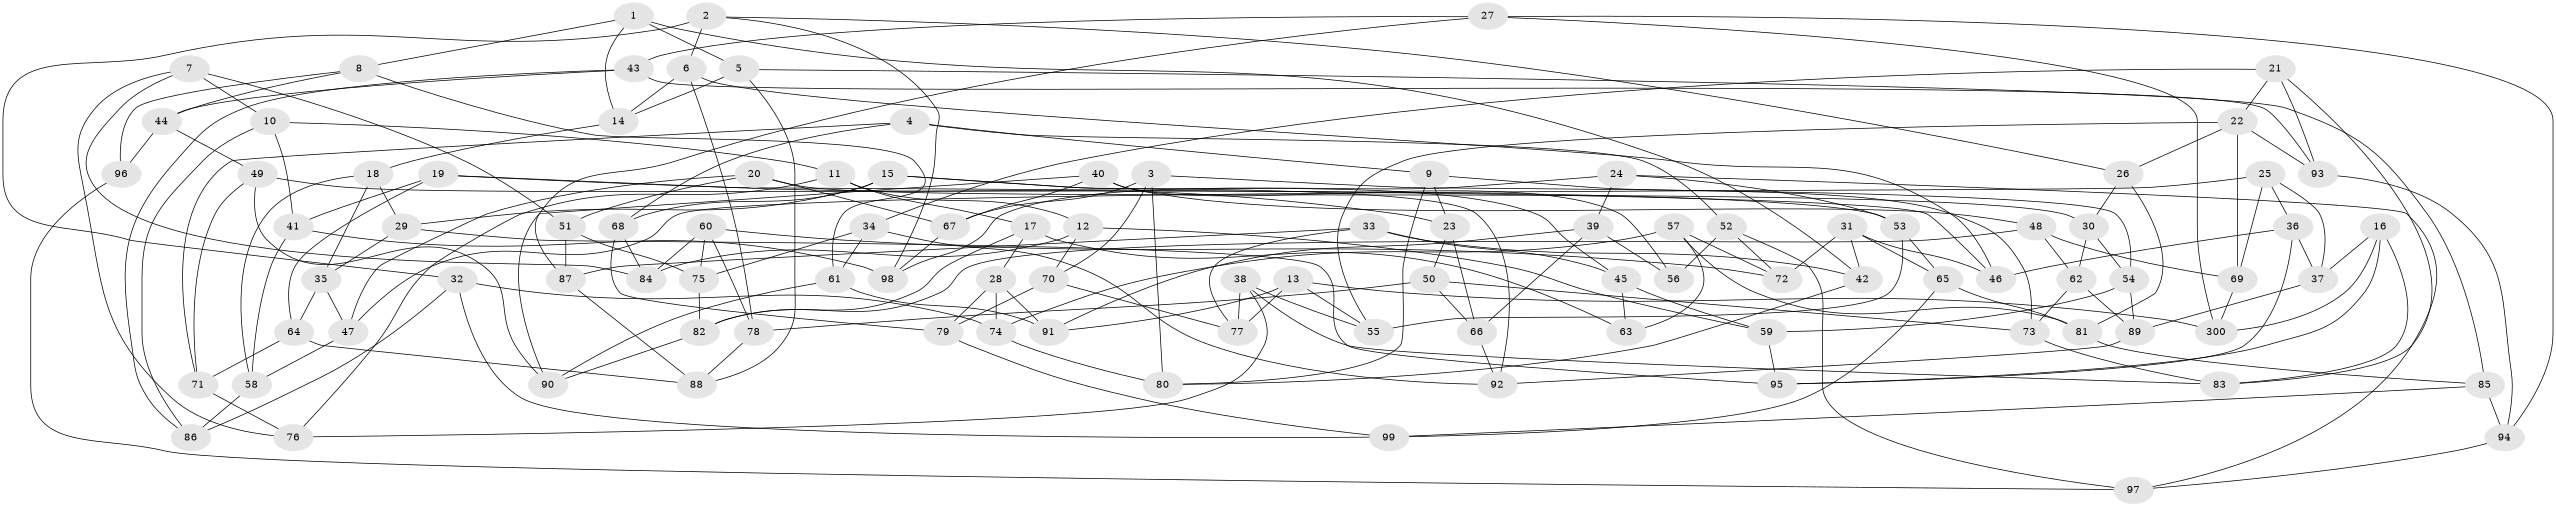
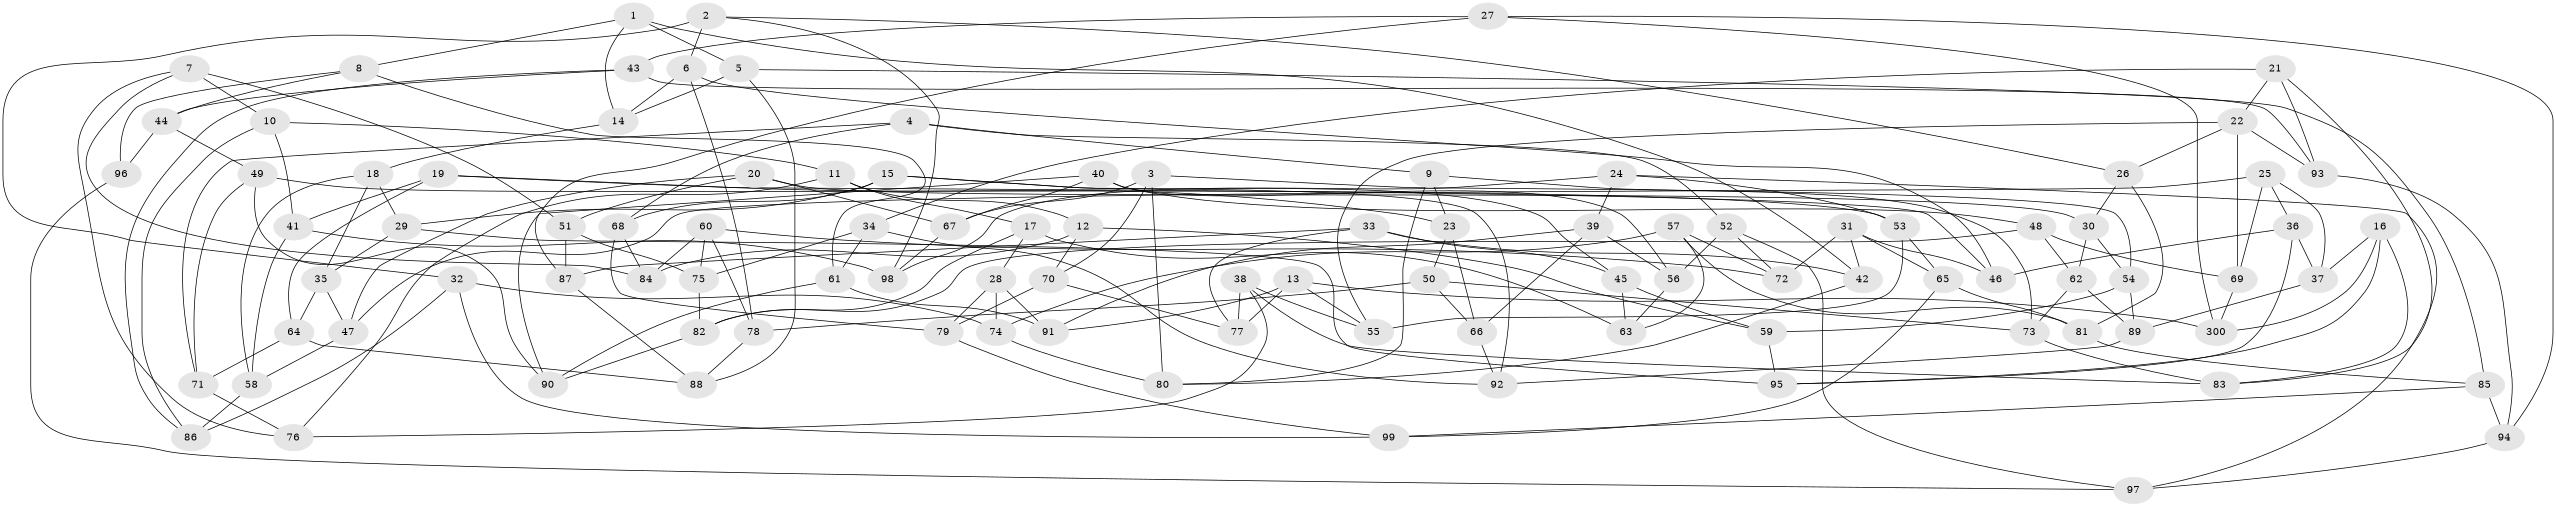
edge "56" -- "63": added
